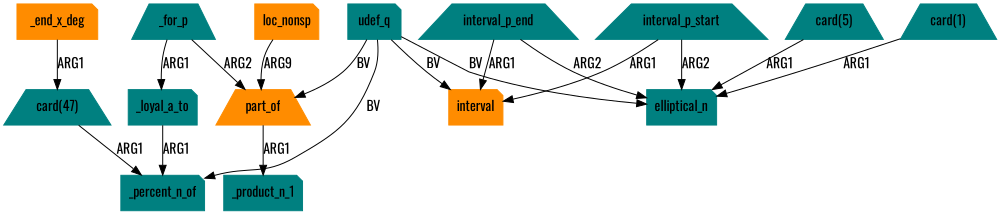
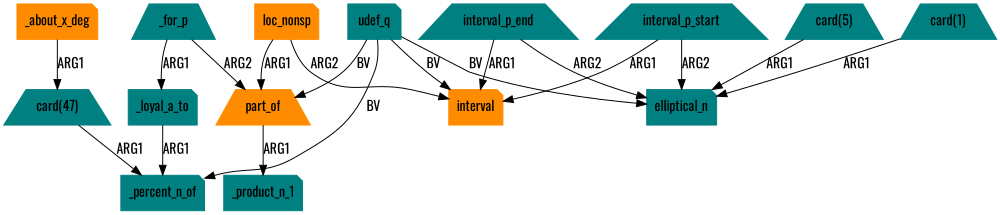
node "_end_x_deg": label "_end_x_deg" -> "_about_x_deg"
edge "loc_nonsp" -> "part_of": label "ARG9" -> "ARG1"
edge "loc_nonsp" -> "interval": added, label "ARG2"
